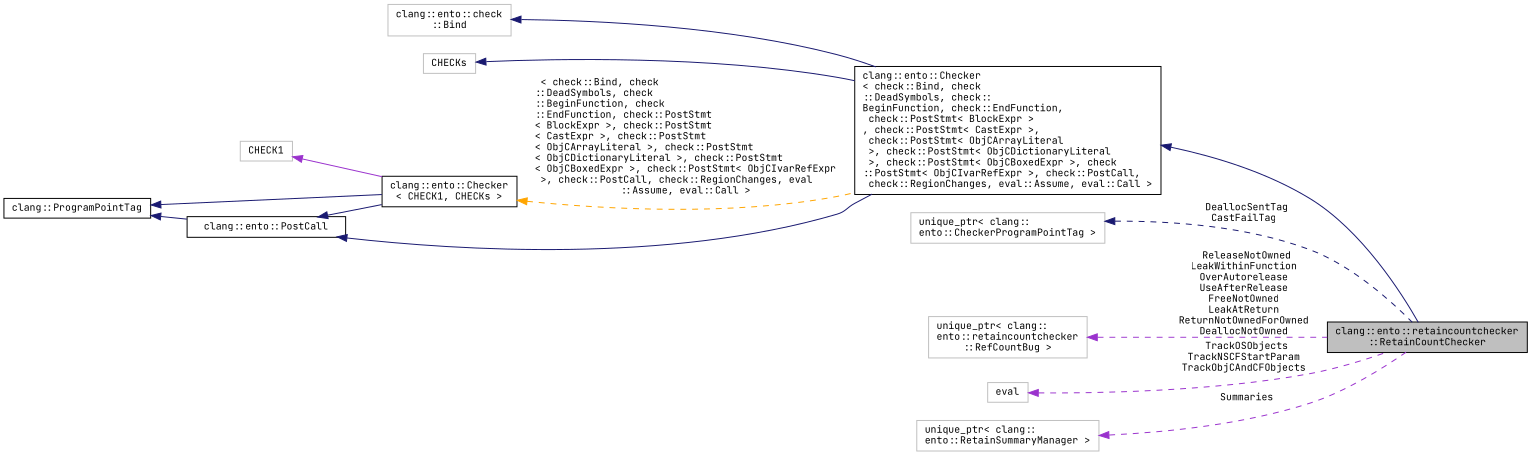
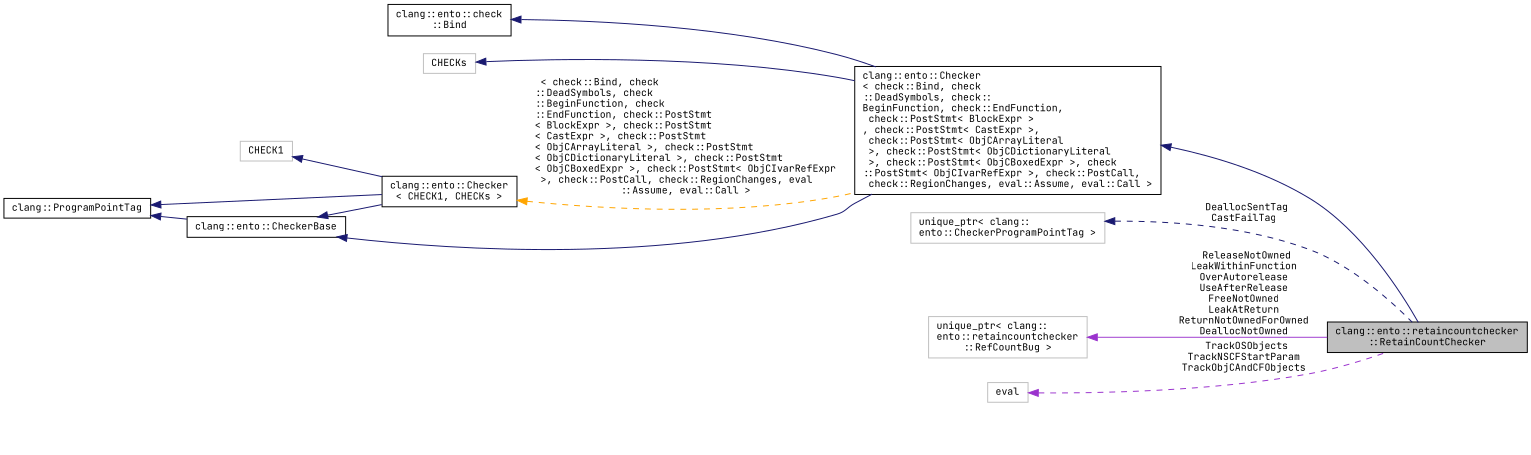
node "clang::ento::check ::Bind": color grey75 -> black
edge "clang::ento::Checker < CHECK1, CHECKs >" -> "CHECK1": color darkorchid3 -> midnightblue
node "clang::ento::PostCall": label "clang::ento::PostCall" -> "clang::ento::CheckerBase"
edge "clang::ento::retaincountchecker ::RetainCountChecker" -> "unique_ptr< clang:: ento::retaincountchecker ::RefCountBug >": style dashed -> solid
node "unique_ptr< clang:: ento::RetainSummaryManager >": removed
